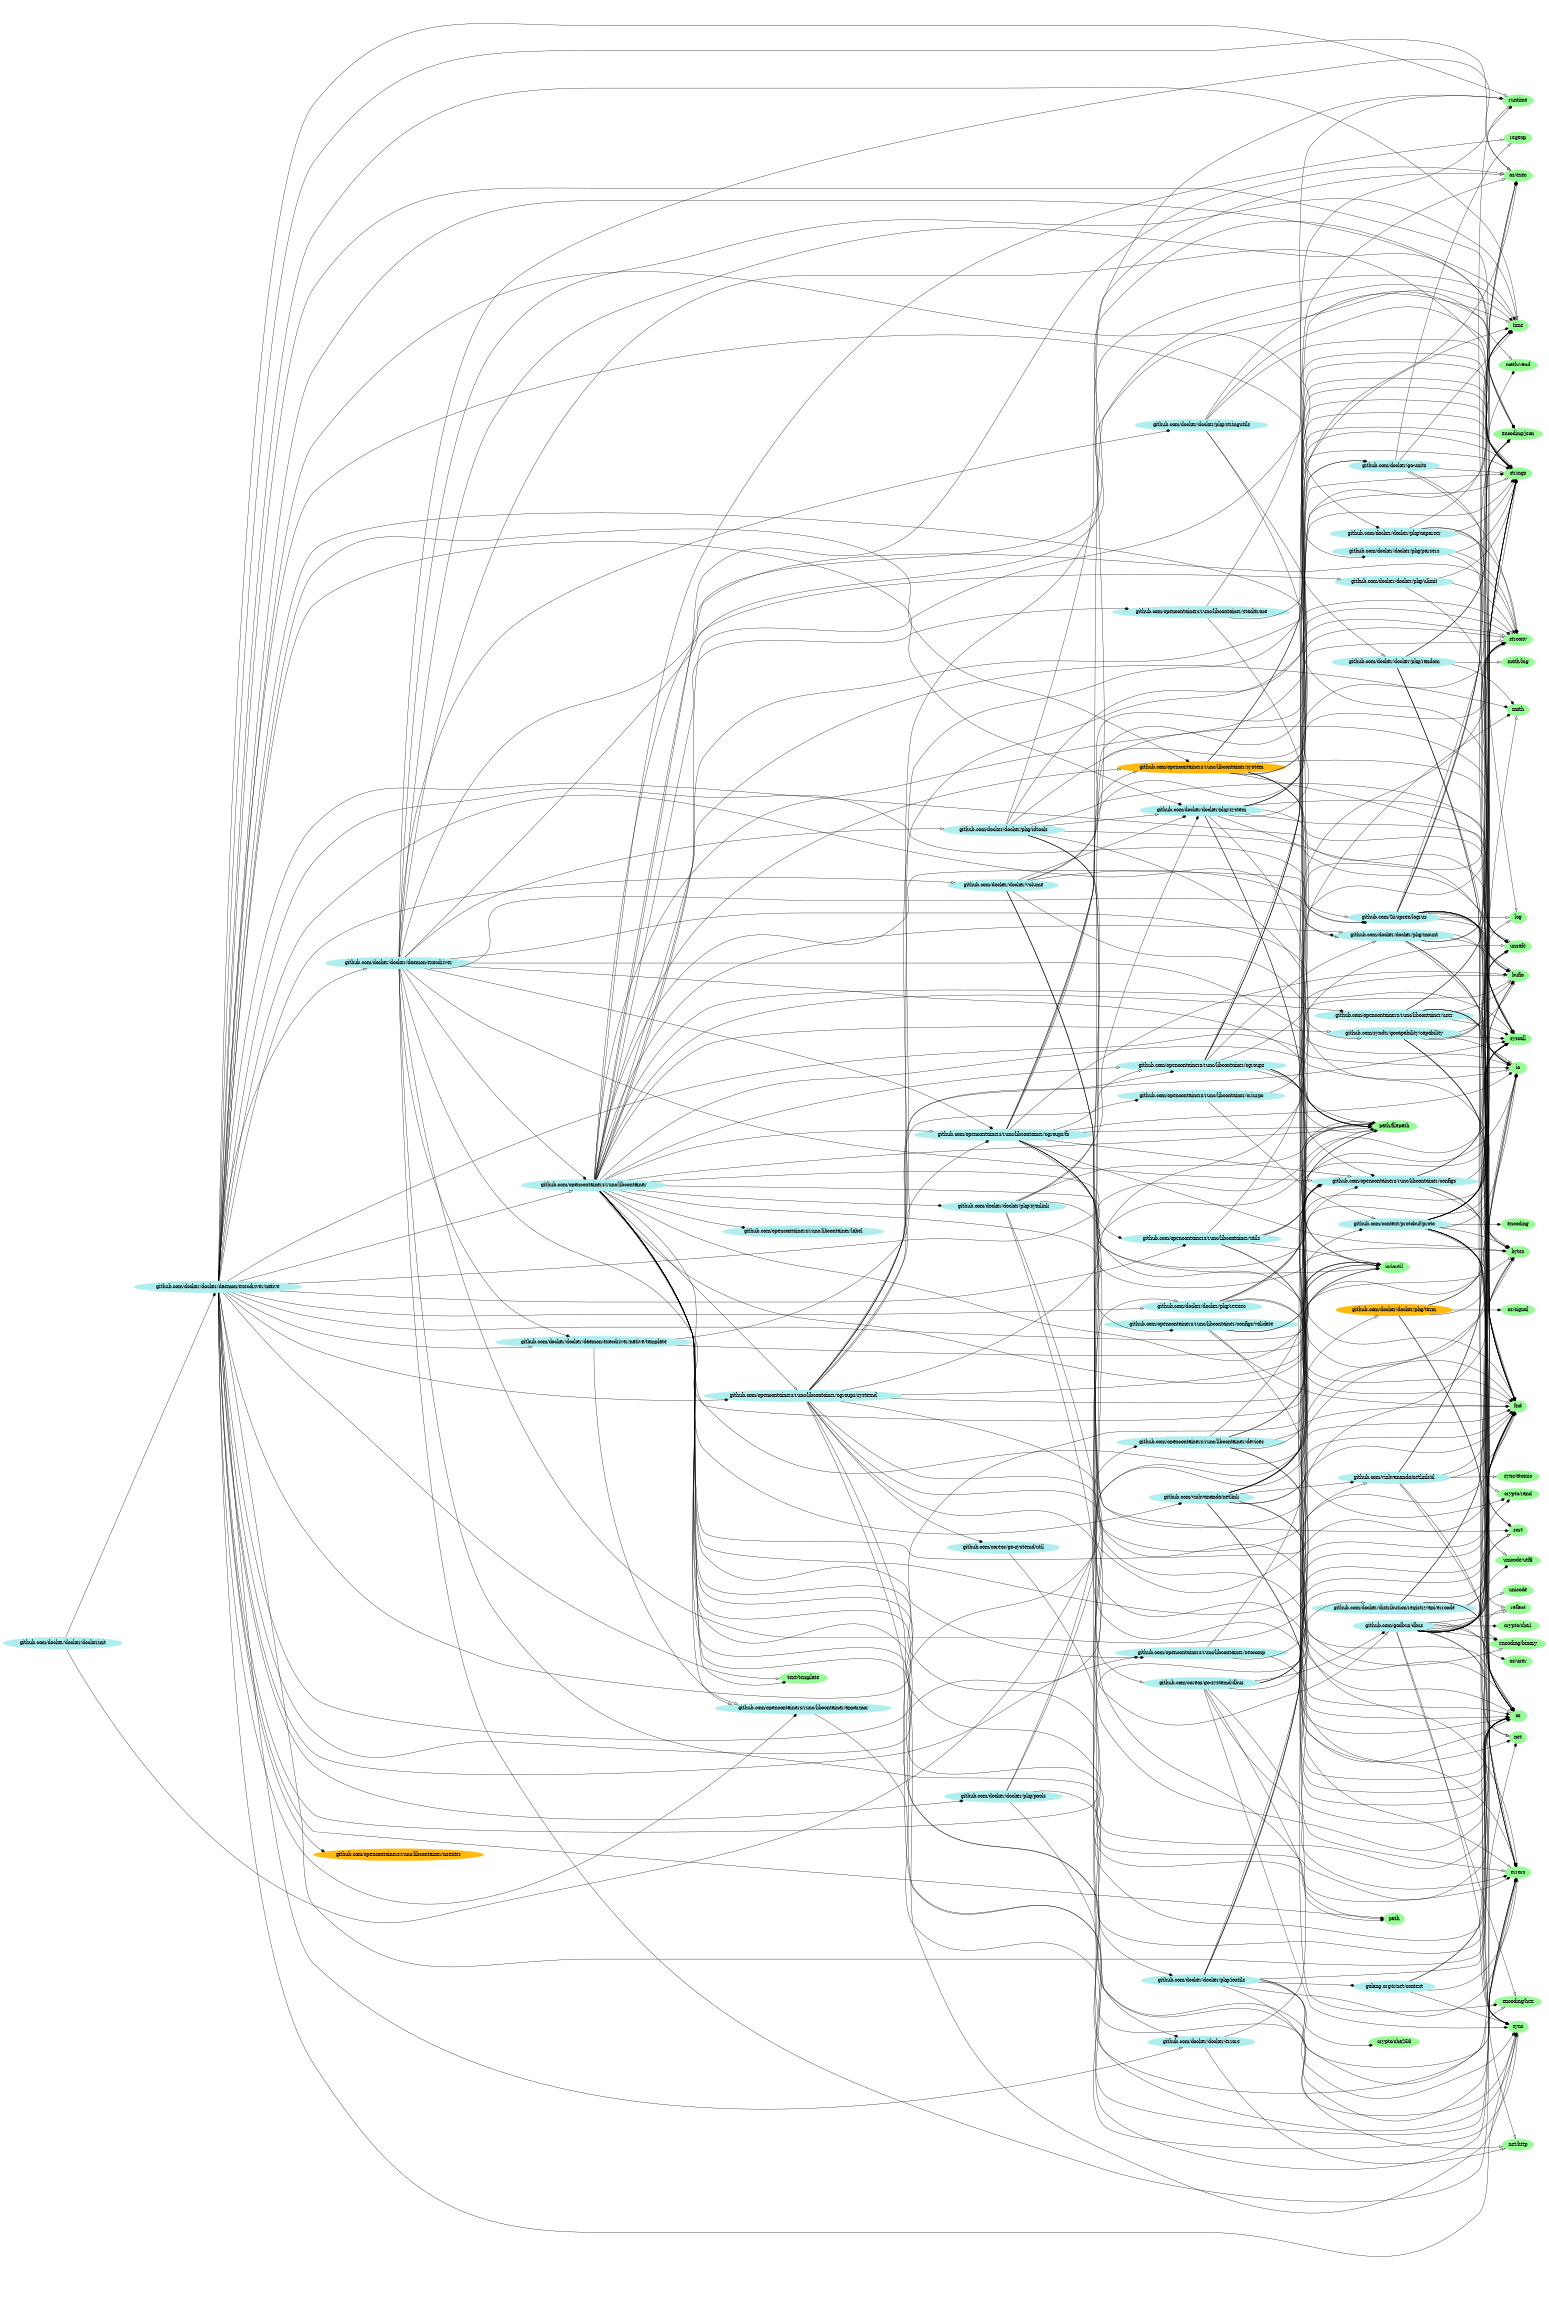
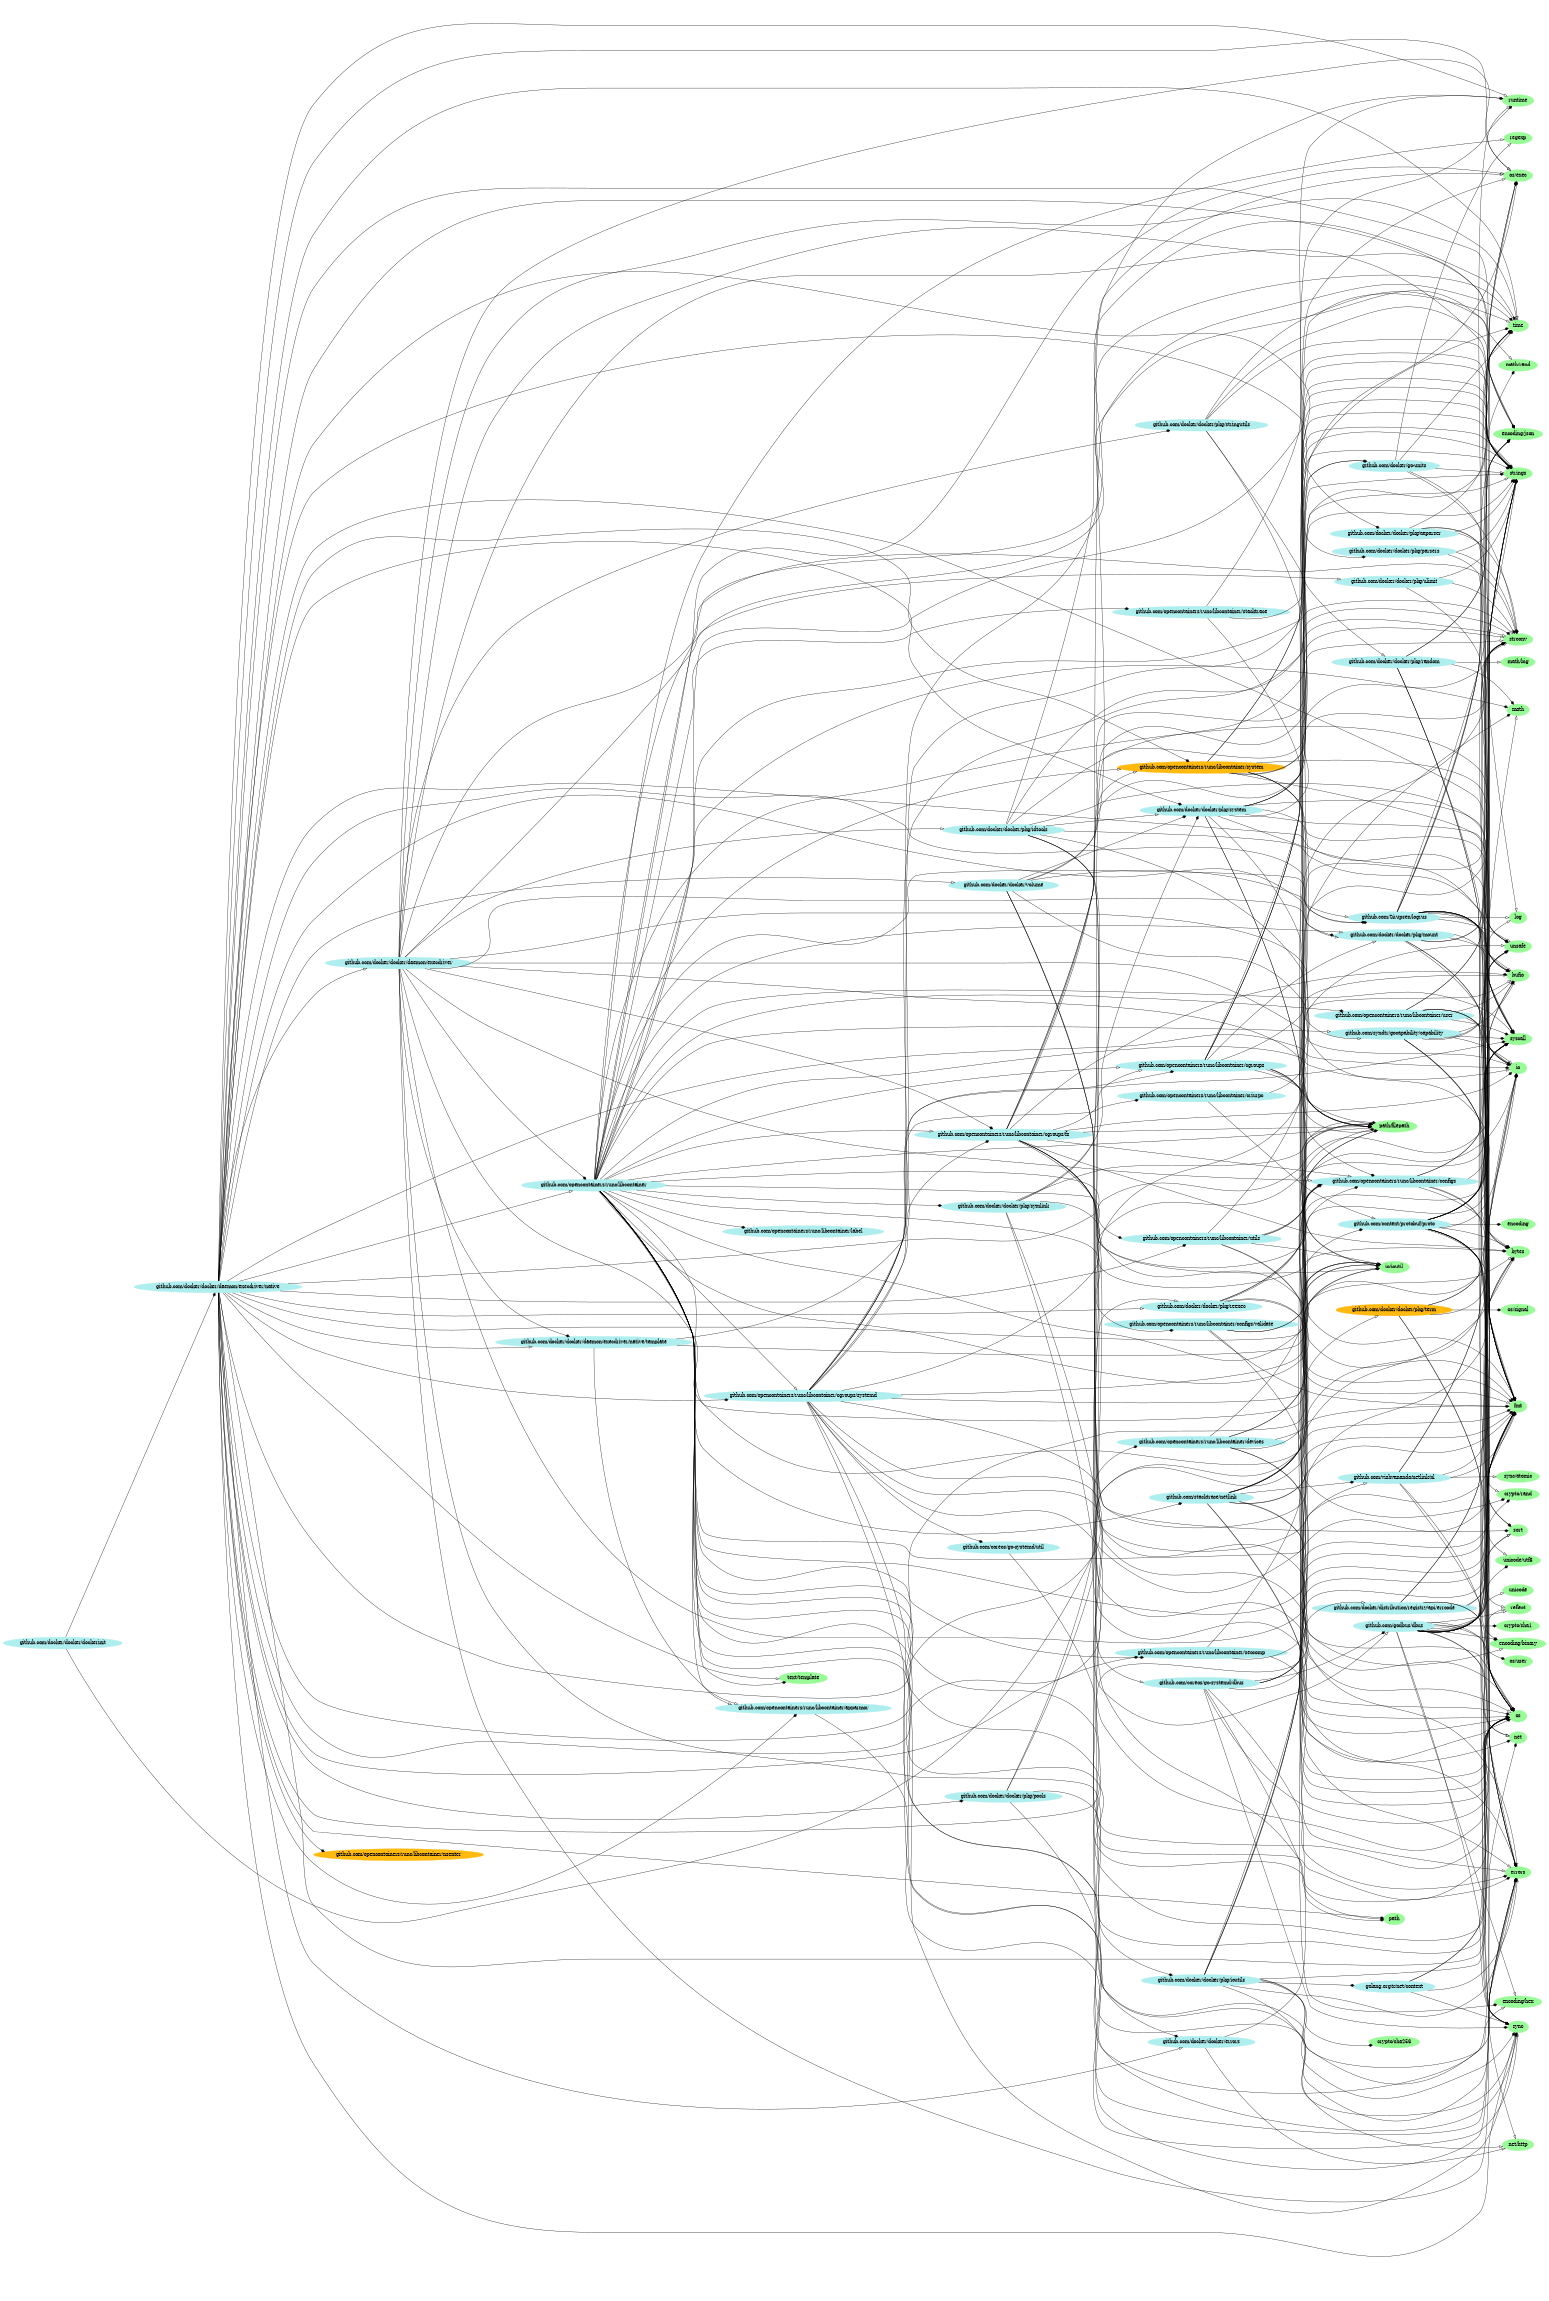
edge "github.com/docker/docker/daemon/execdriver/native" -> "unsafe": now "github.com/docker/docker/daemon/execdriver/native" -> "bufio"
node "github.com/vishvananda/netlink": label "github.com/vishvananda/netlink" -> "github.com/stacktrace/netlink"
